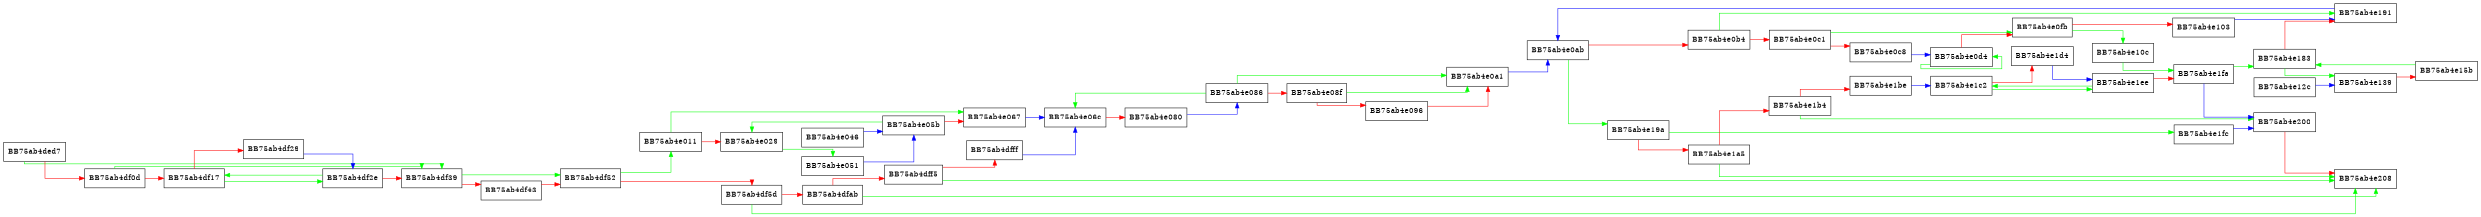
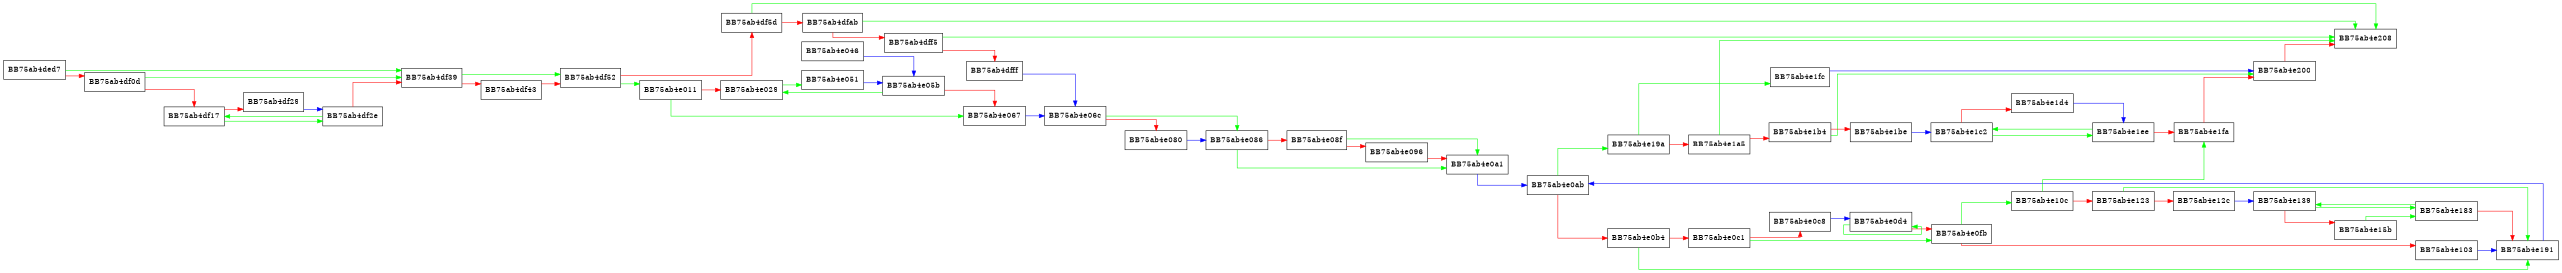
edge "BB75ab4e1fa" -> "BB75ab4e183": now "BB75ab4e139" -> "BB75ab4e183"
edge "BB75ab4e086" -> "BB75ab4e06c": reversed
edge "BB75ab4e1fa" -> "BB75ab4e200": color blue -> red
node "BB75ab4e123": added
